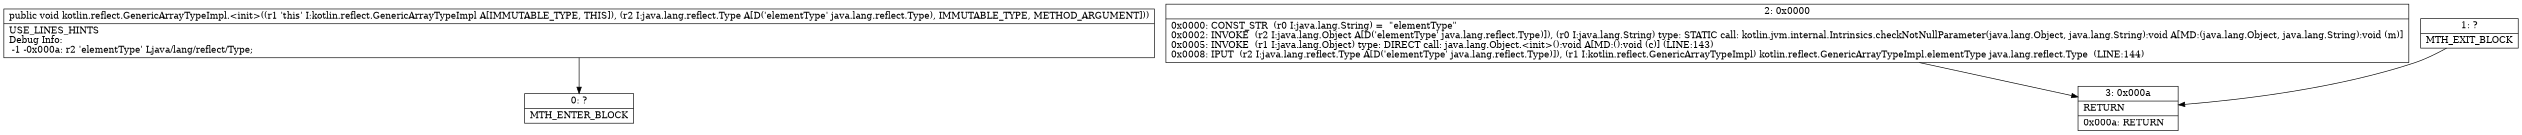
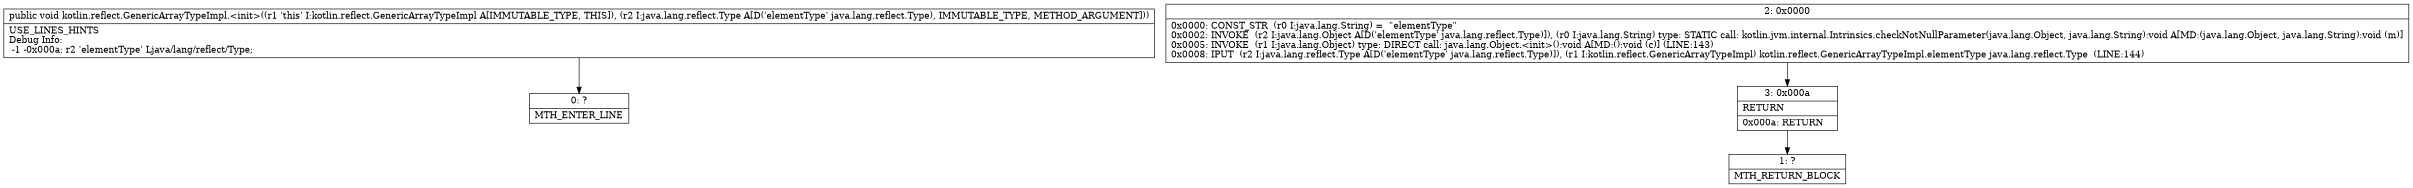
node "1: ?": text "MTH_EXIT_BLOCK" -> "MTH_RETURN_BLOCK"
edge "1: ?" -> "3: 0x000a": reversed
node "0: ?": text "MTH_ENTER_BLOCK" -> "MTH_ENTER_LINE"
